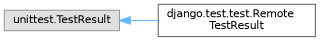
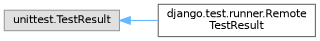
node "django.test.test.Remote TestResult": label "django.test.test.Remote TestResult" -> "django.test.runner.Remote TestResult"
